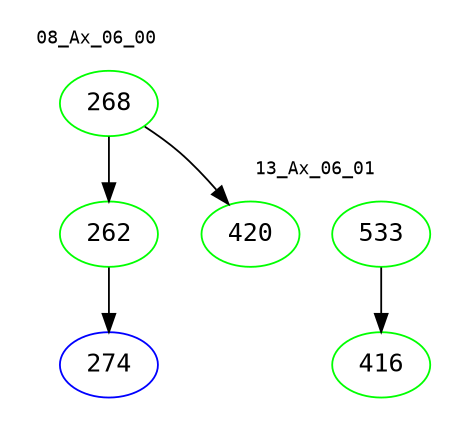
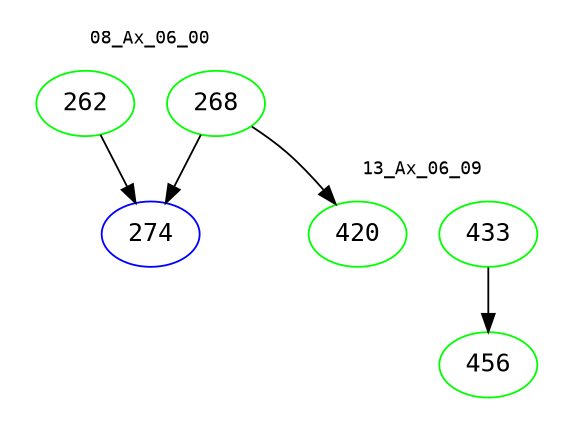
edge "268" -> "262": now "268" -> "274"
cluster "13_Ax_06_01": label "13_Ax_06_01" -> "13_Ax_06_09"
node "533": label "533" -> "433"
node "416": label "416" -> "456"
